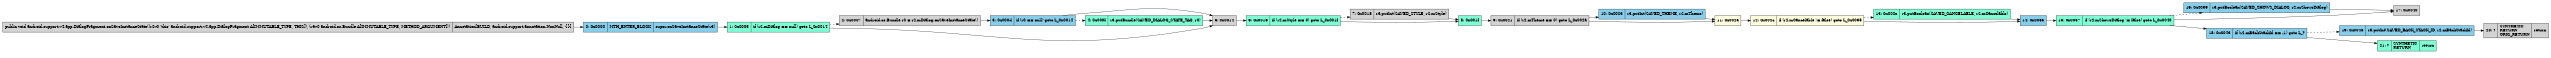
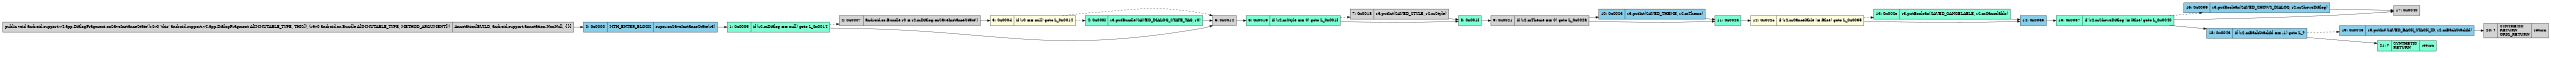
edge "3: 0x000d" -> "5: 0x0014": style solid -> dashed
node "3: 0x000d": fillcolor skyblue -> lightyellow
node "11: 0x002a": fillcolor lightyellow -> aquamarine
